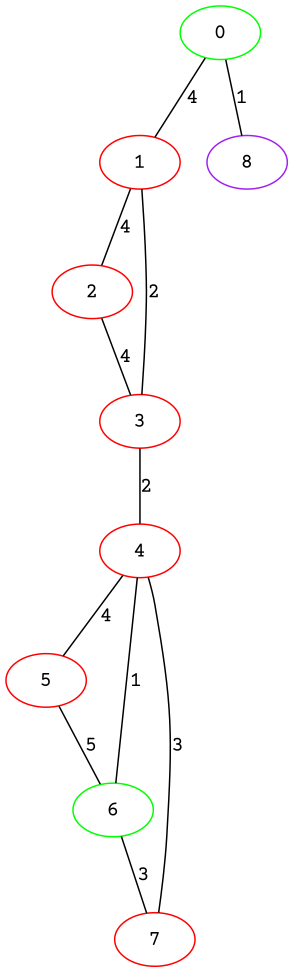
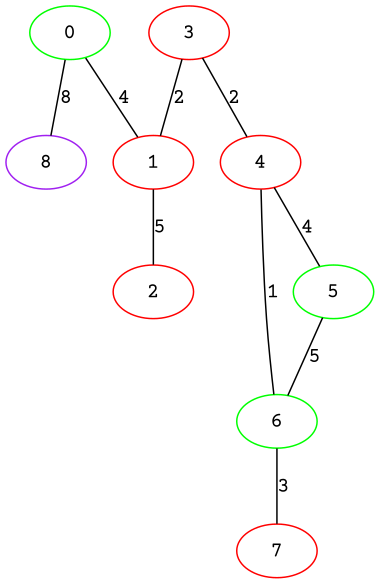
edge "0" -- "8": label "1" -> "8"
edge "1" -- "2": label "4" -> "5"
edge "2" -- "3": removed, label "4"
node "5": color red -> green
edge "4" -- "7": removed, label "3"
